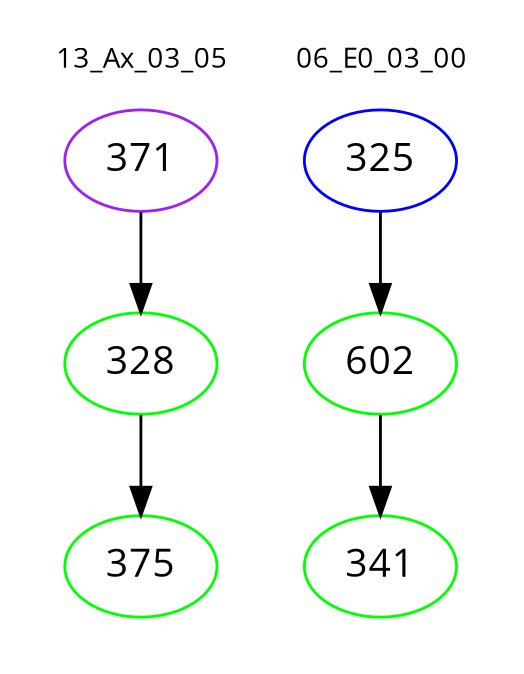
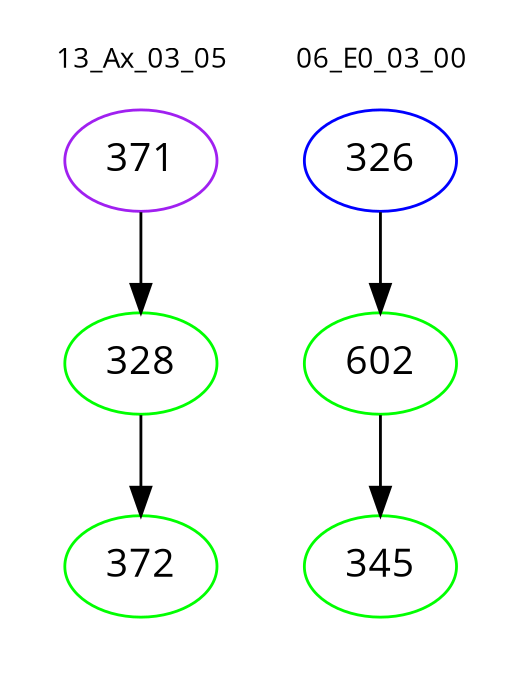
node "325": label "325" -> "326"
node "375": label "375" -> "372"
node "341": label "341" -> "345"
